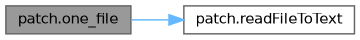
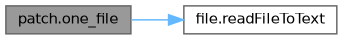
node "patch.readFileToText": label "patch.readFileToText" -> "file.readFileToText"
